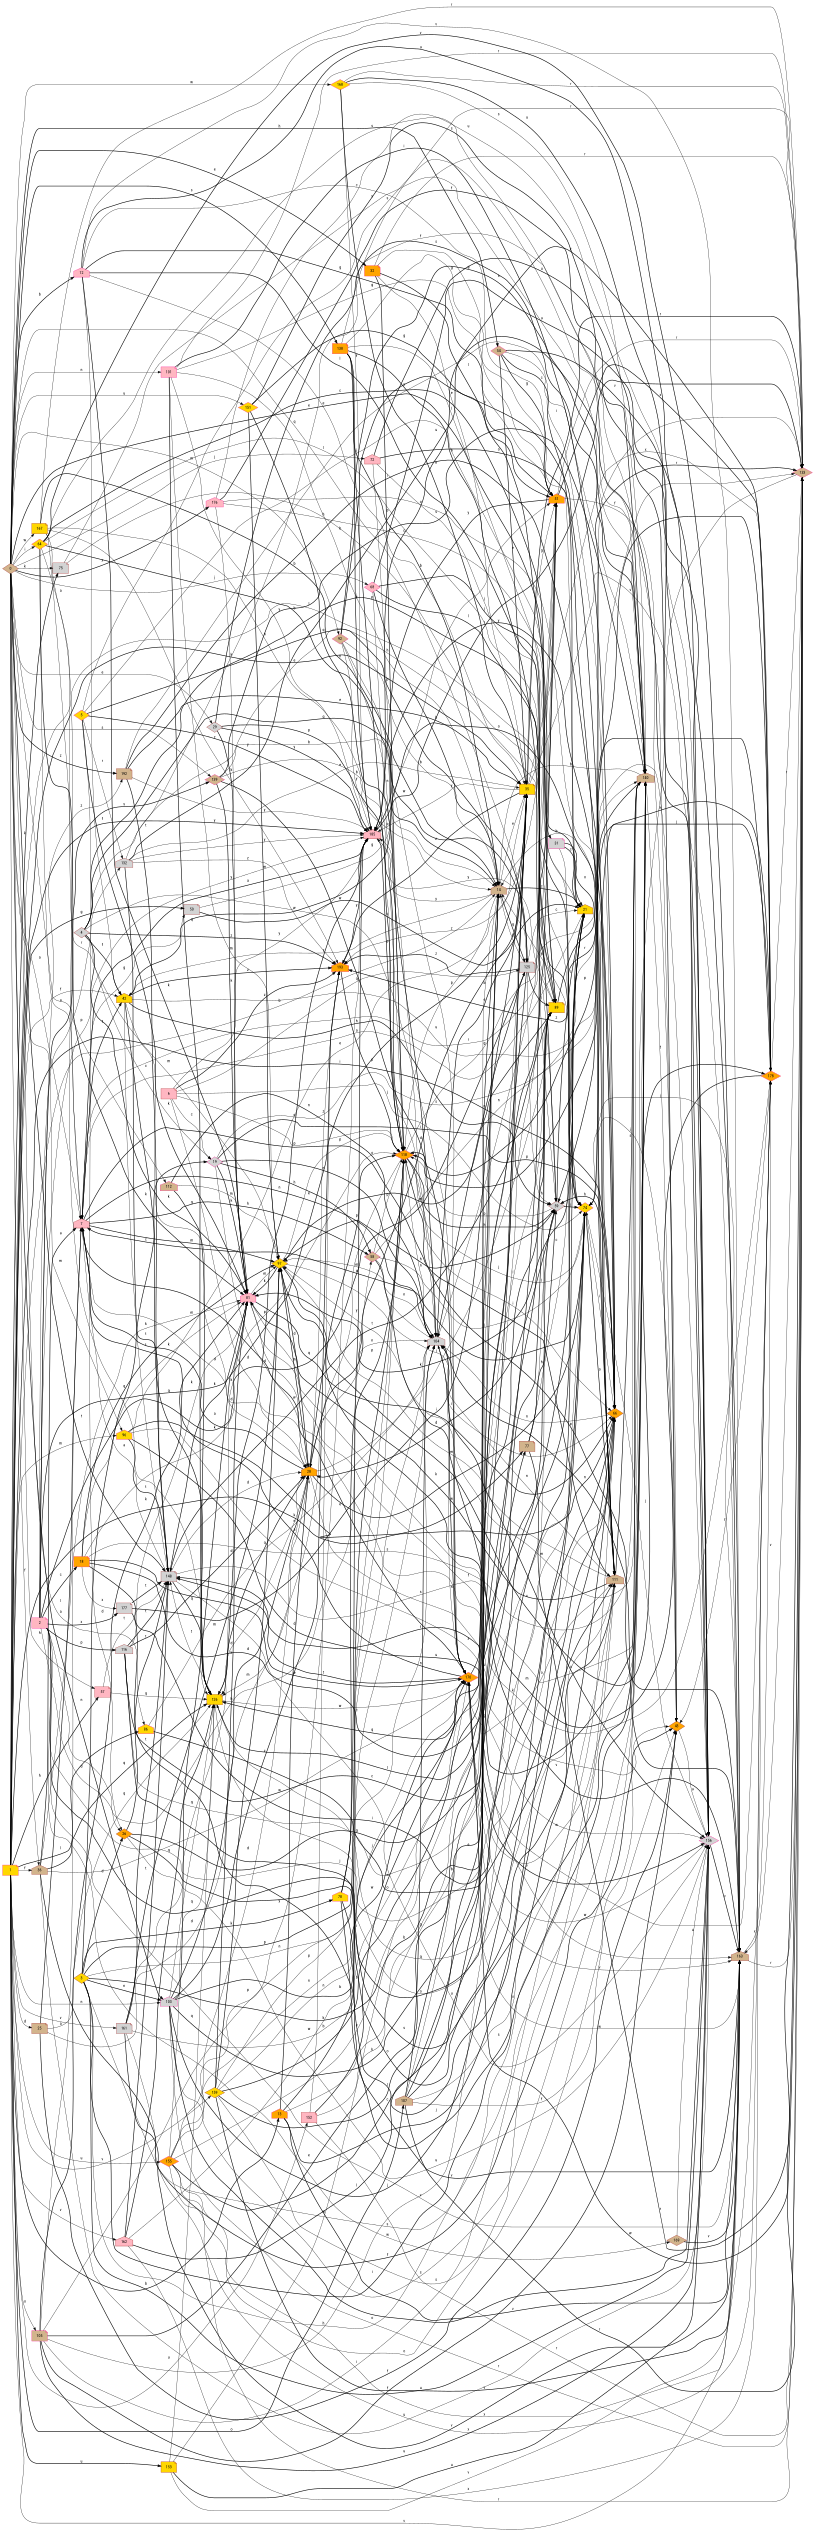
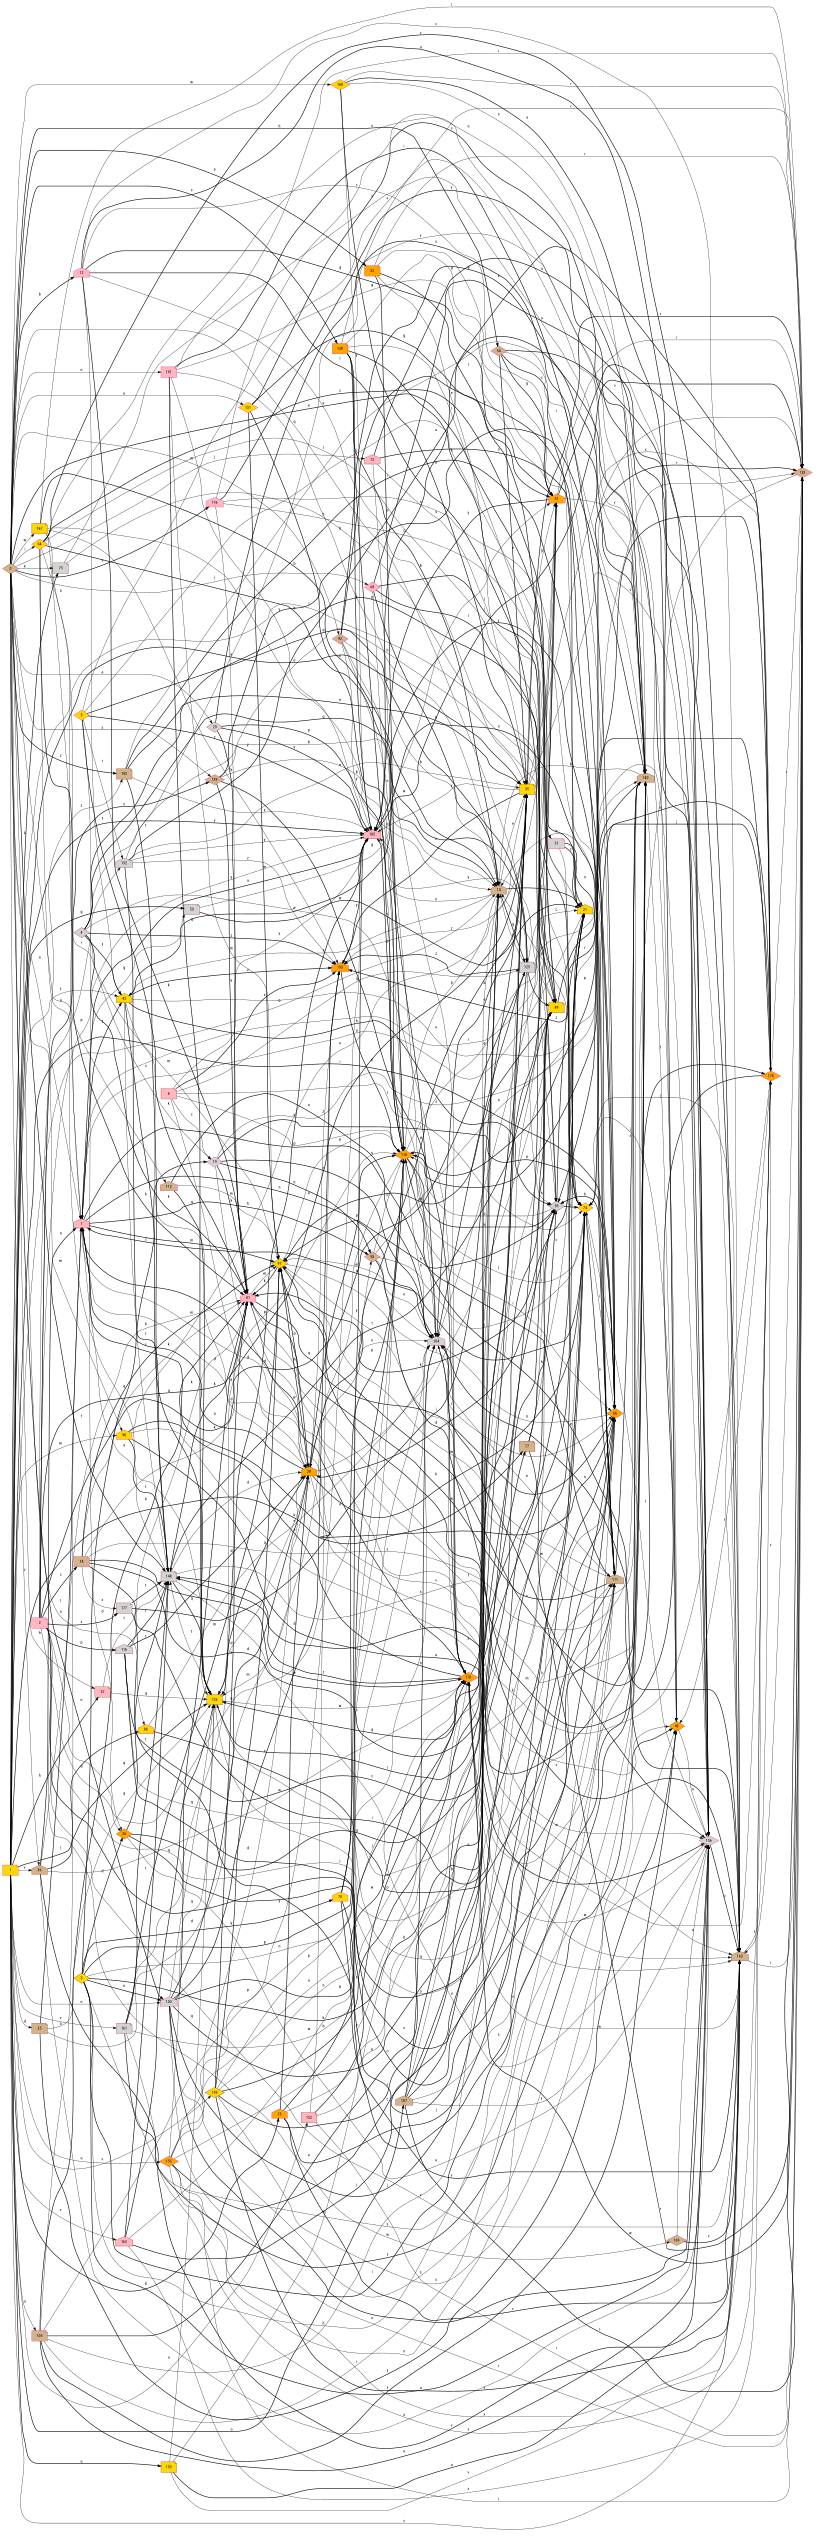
node "18": fillcolor orange -> tan
edge "7" -> "163": added, label "v"
